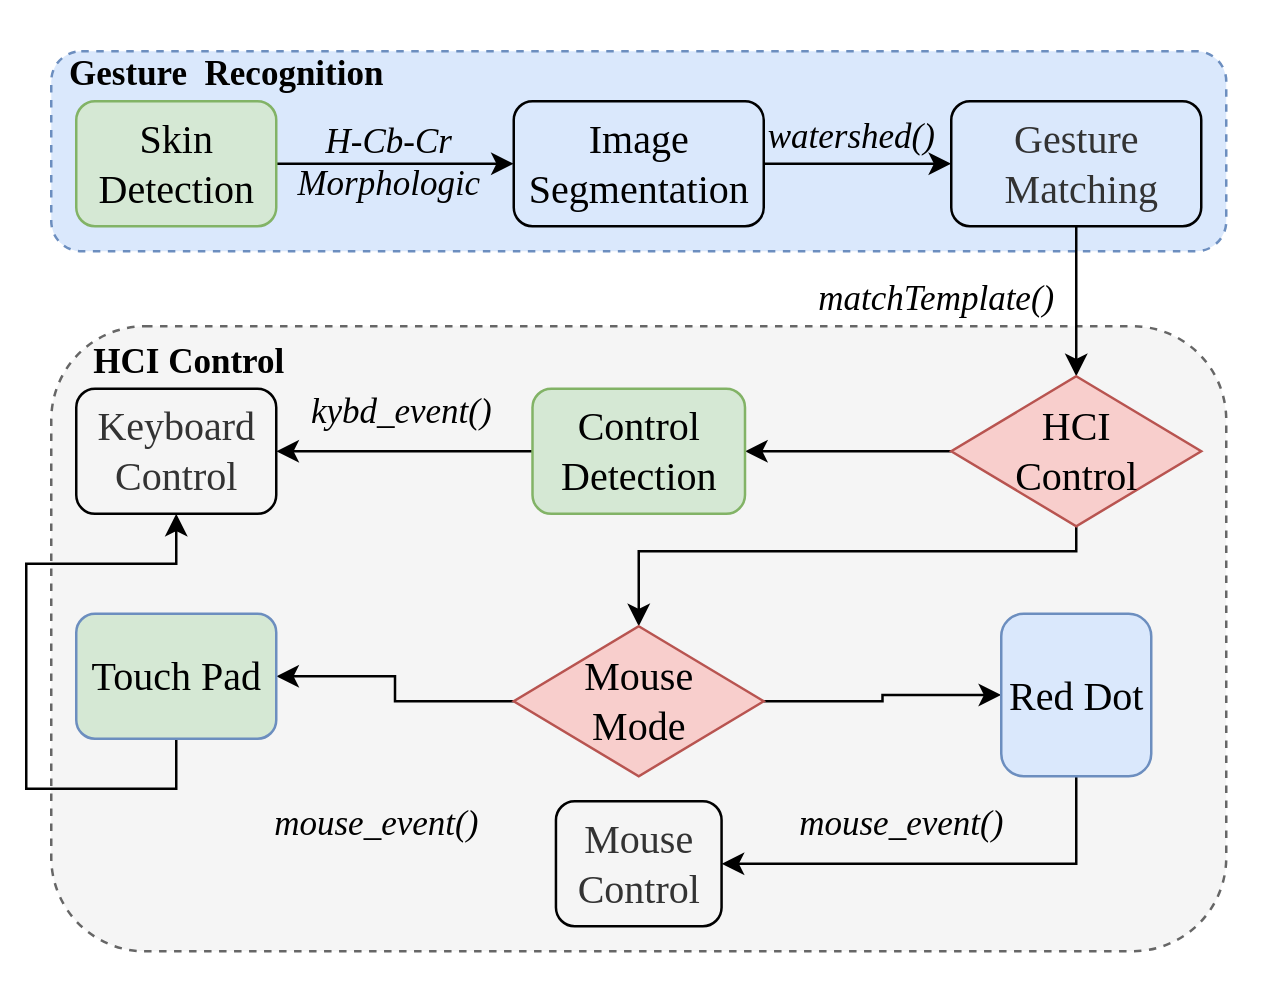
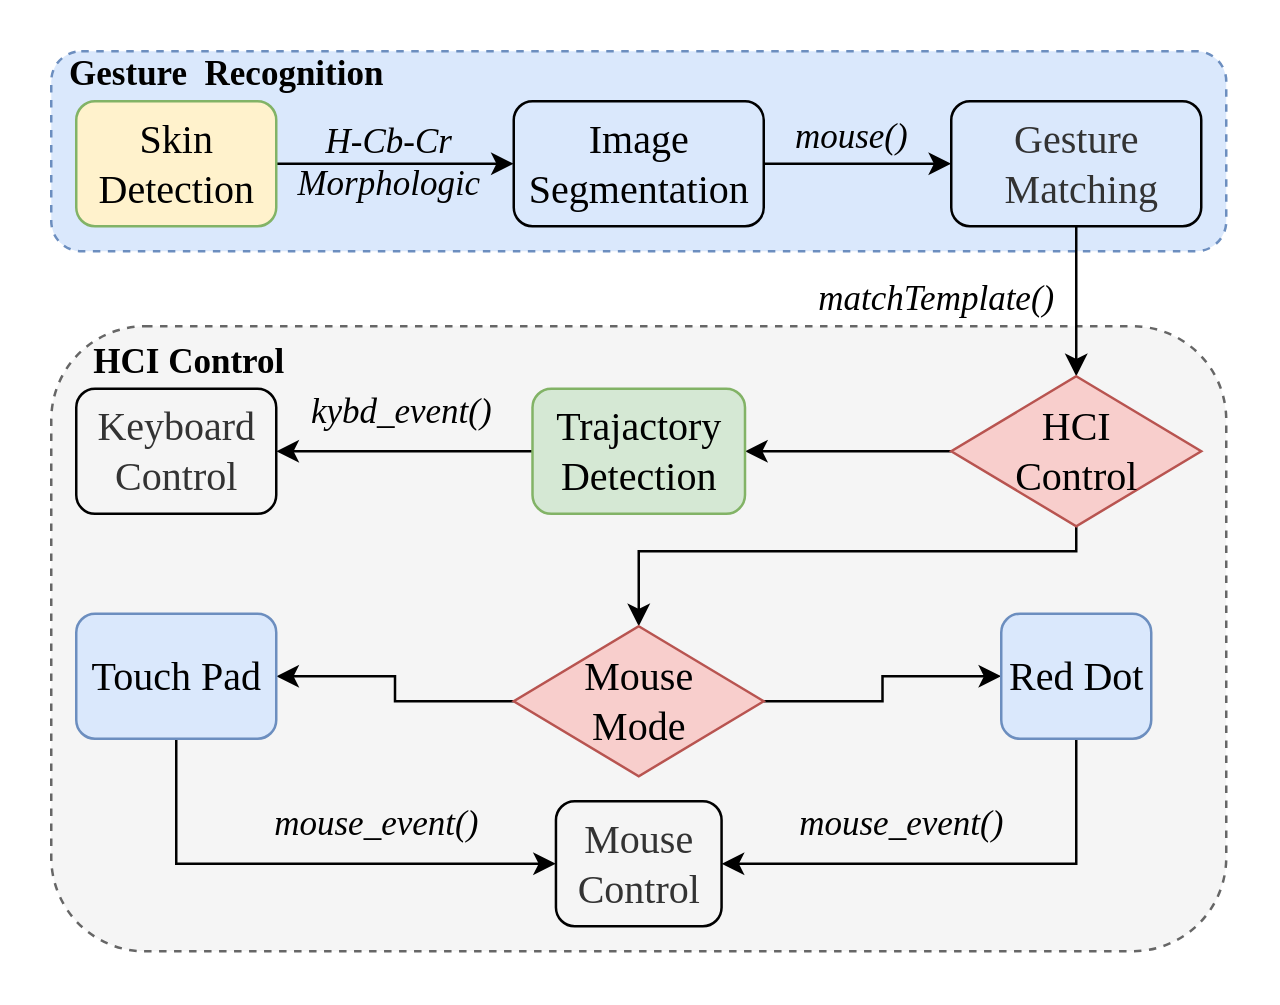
node "watershed()": label "watershed()" -> "mouse()"
node "SkinDetection": fillcolor #d5e8d4 -> #fff2cc
node "ControlDetection": label "ControlDetection" -> "TrajactoryDetection"
edge "Touch Pad" -> "KeyboardControl": now "Touch Pad" -> "MouseControl"
node "Touch Pad": fillcolor #d5e8d4 -> #dae8fc
node "Red Dot": size 150x163 -> 150x125
